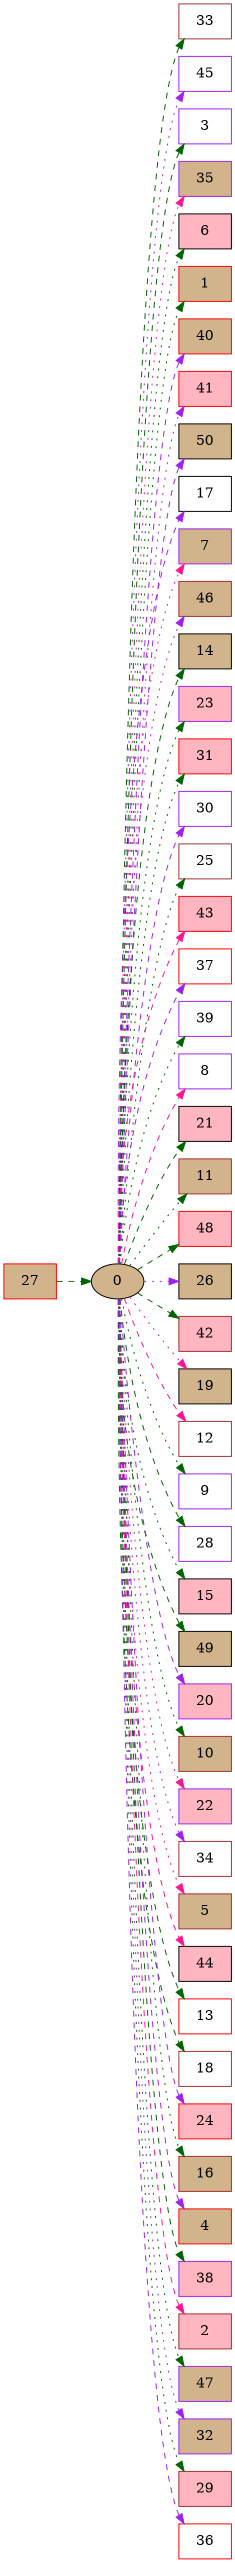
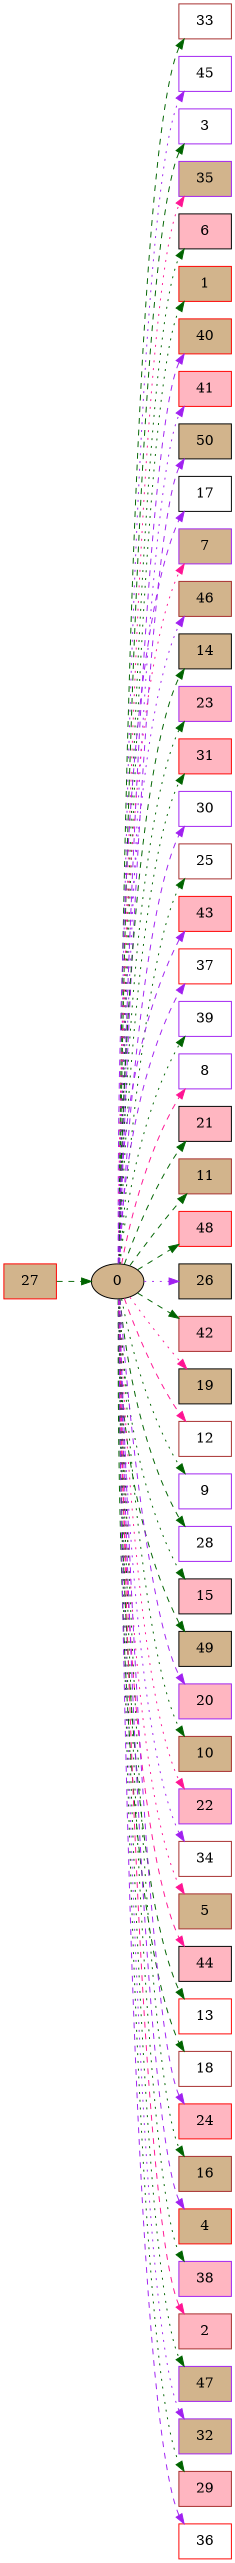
edge "0" -> "43": color deeppink -> purple
edge "0" -> "11": style dotted -> dashed
edge "0" -> "38": style dashed -> dotted
